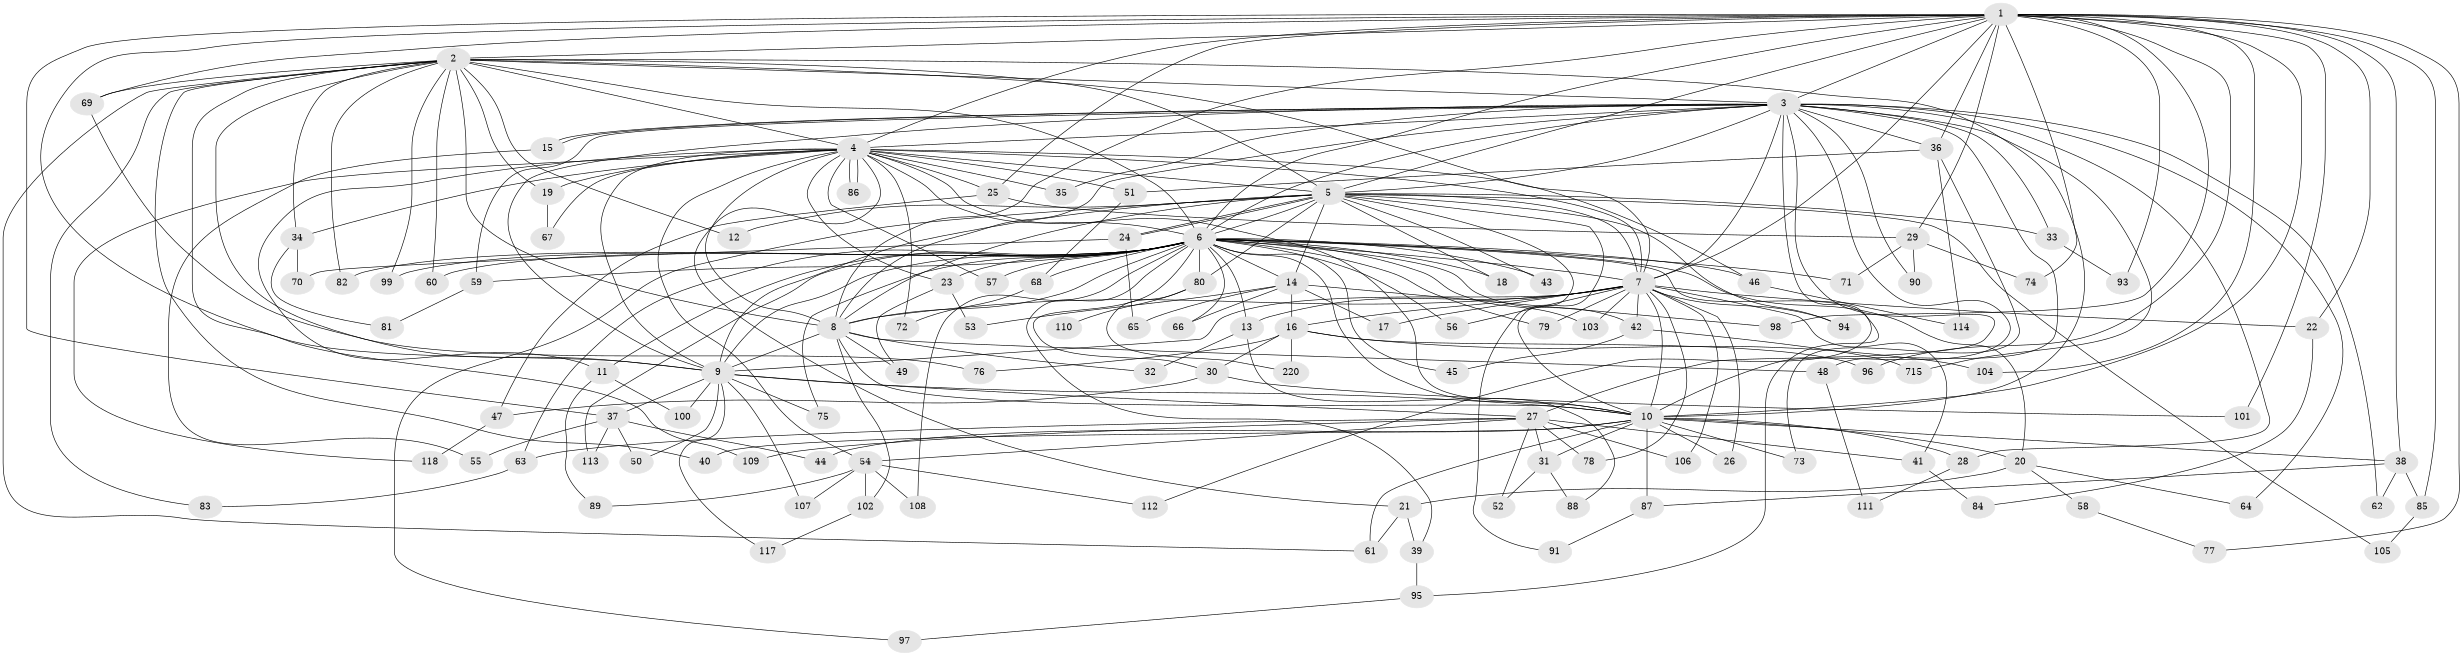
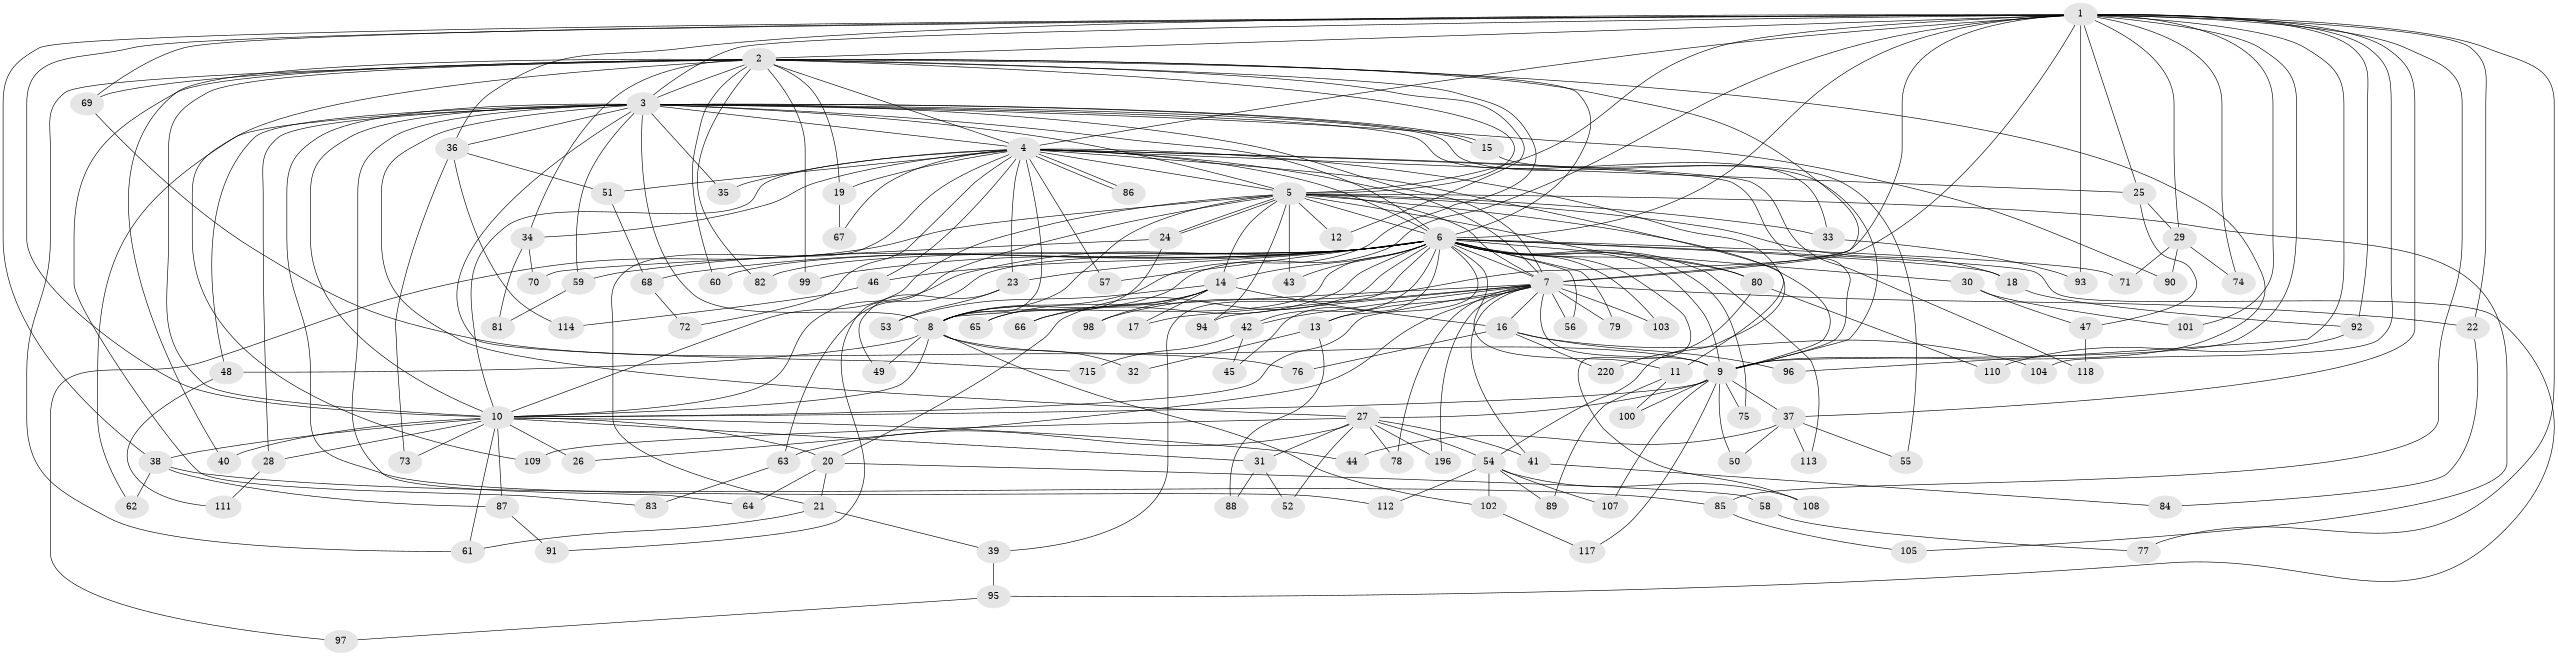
node "92": added
edge "16" -- "30": removed
node "106": label "106" -> "196"
